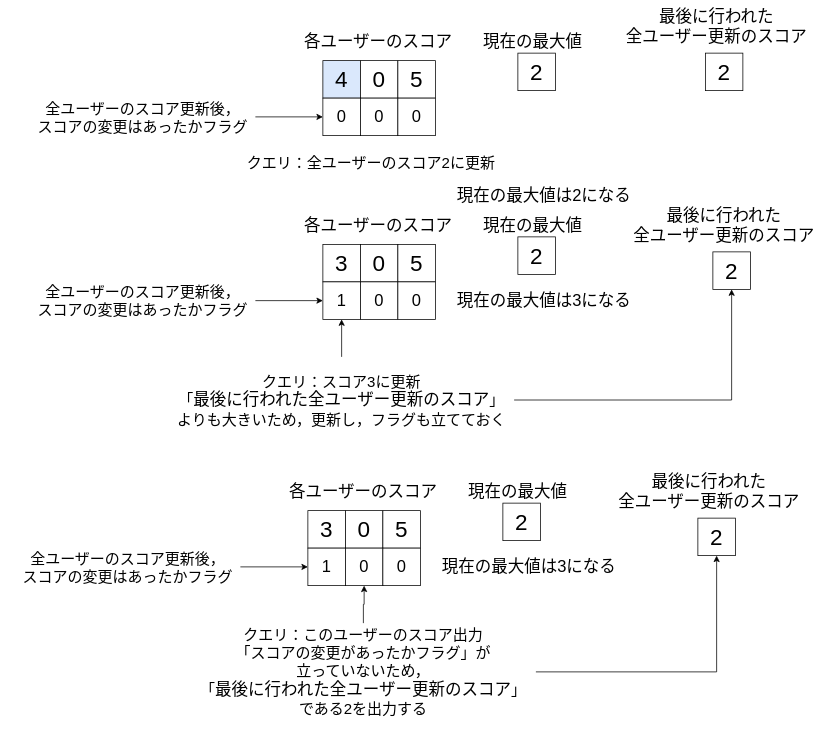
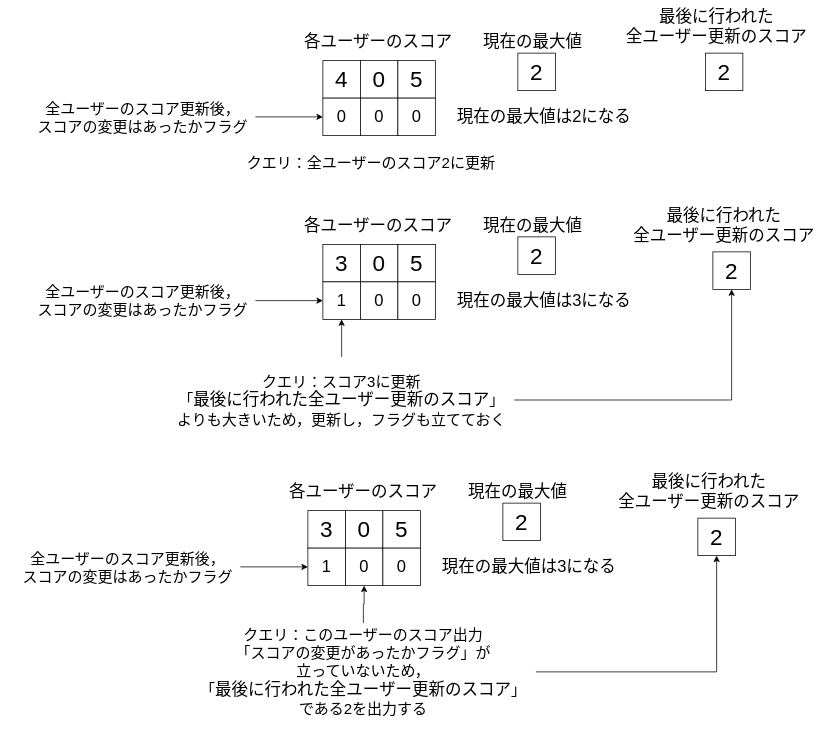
node "4": fillcolor #dae8fc -> #ffffff
node "現在の最大値は2になる": moved (544, 195) -> (544, 117)
